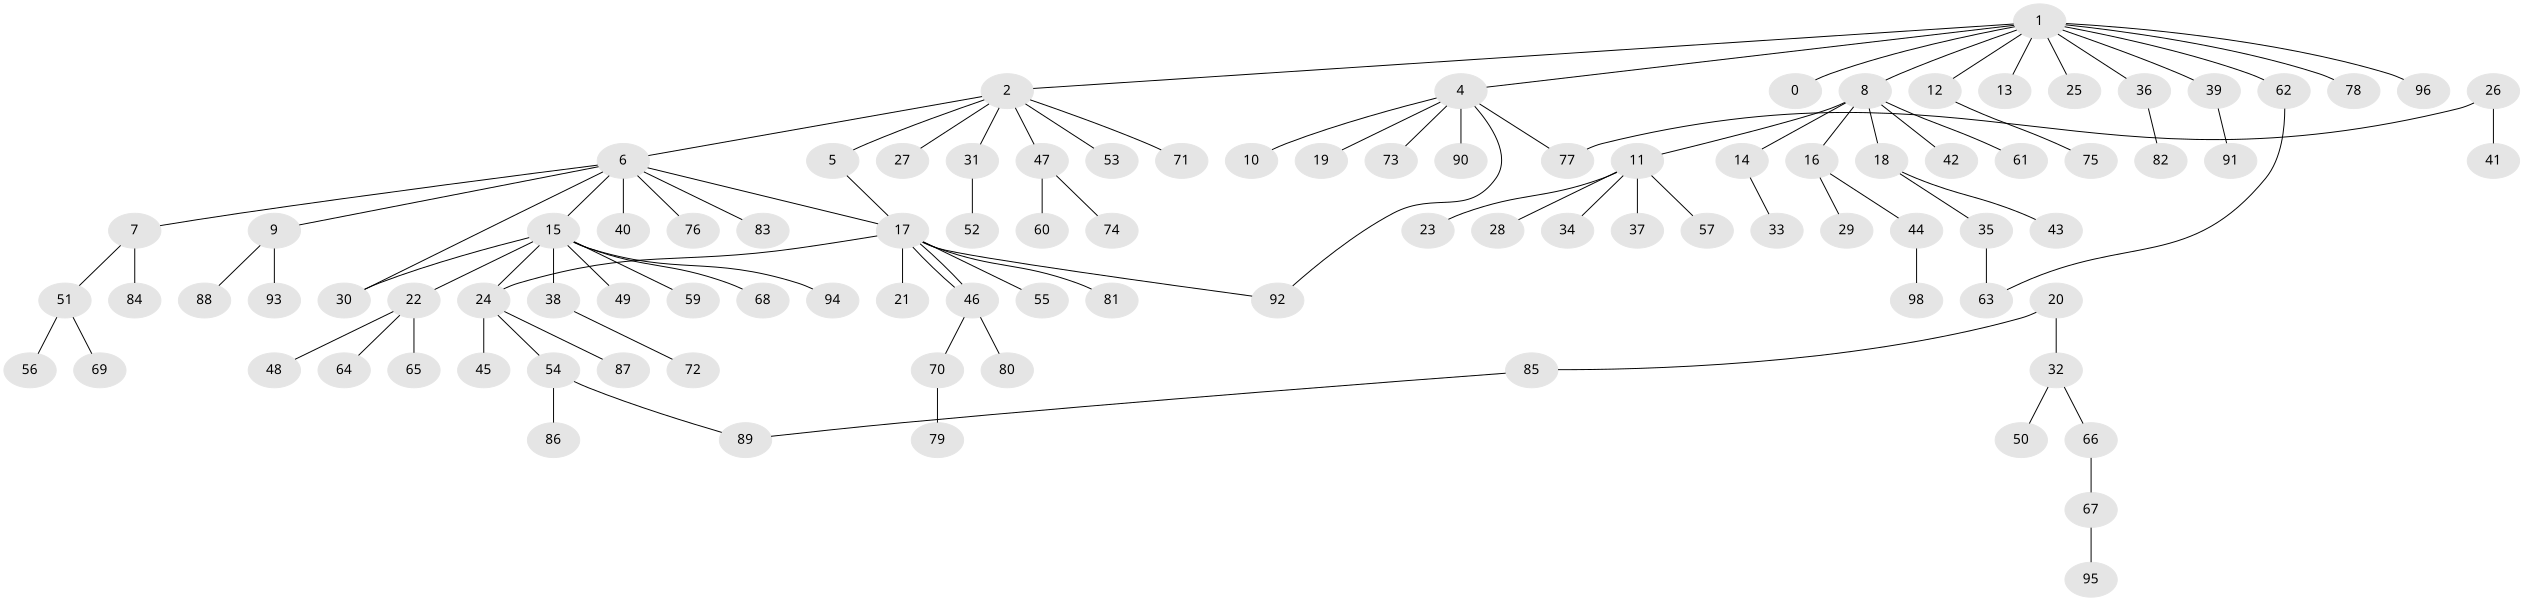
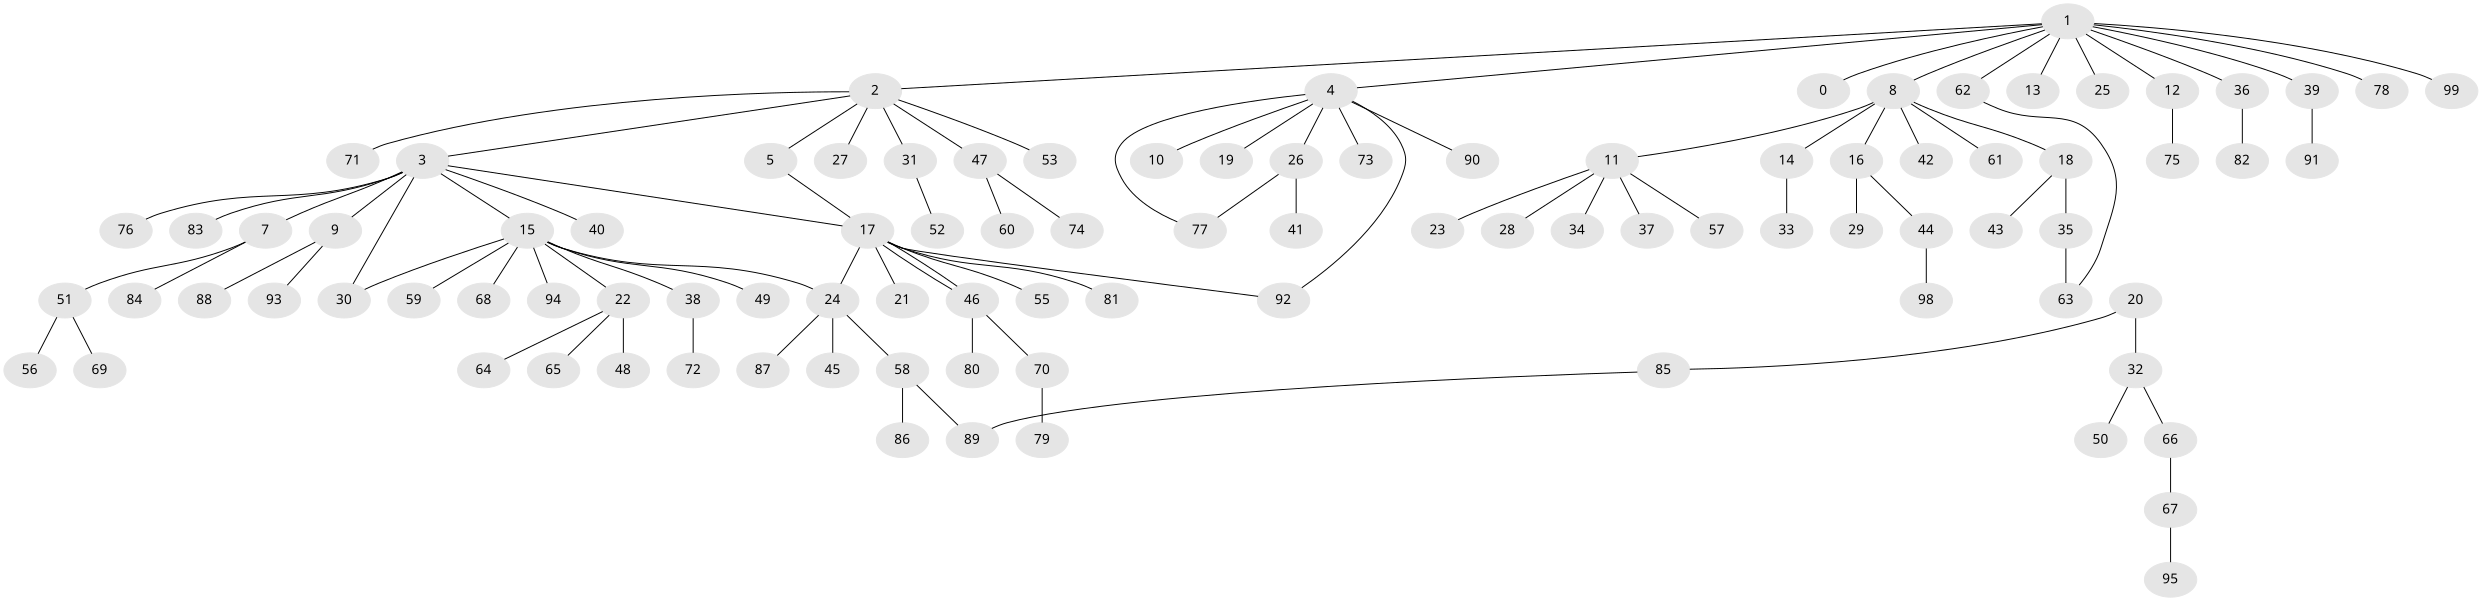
node "96": label "96" -> "99"
edge "4" -- "26": added
node "6": label "6" -> "3"
node "54": label "54" -> "58"
